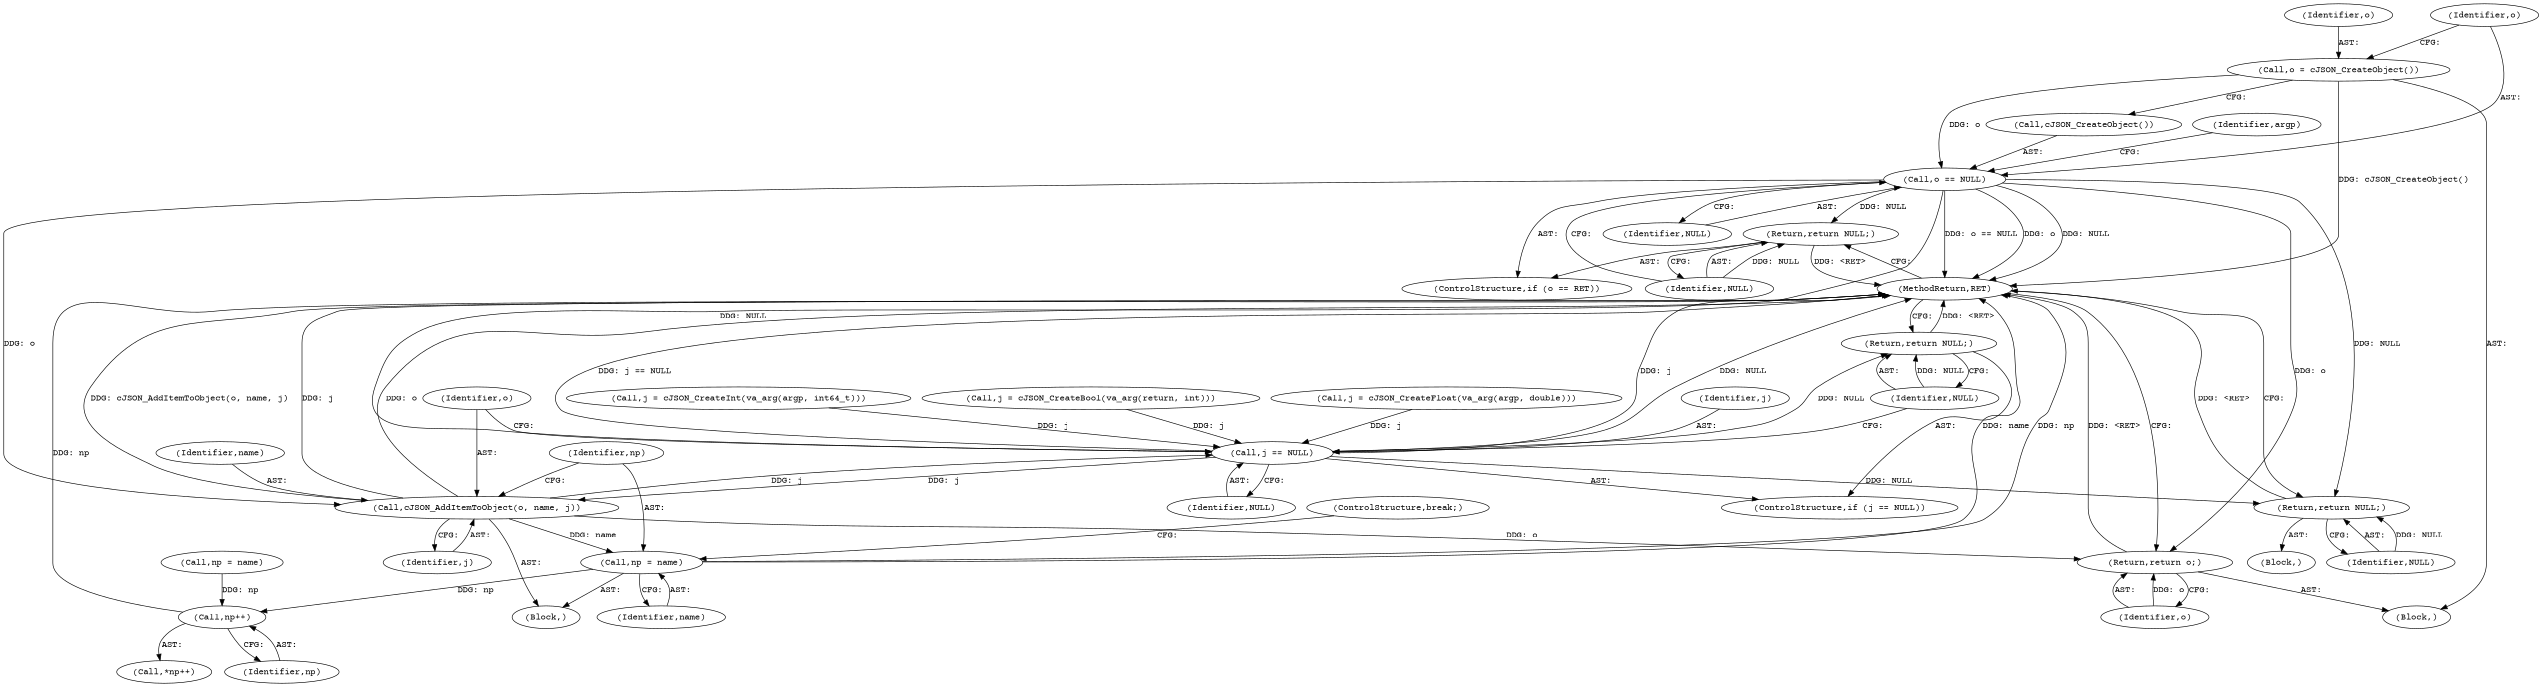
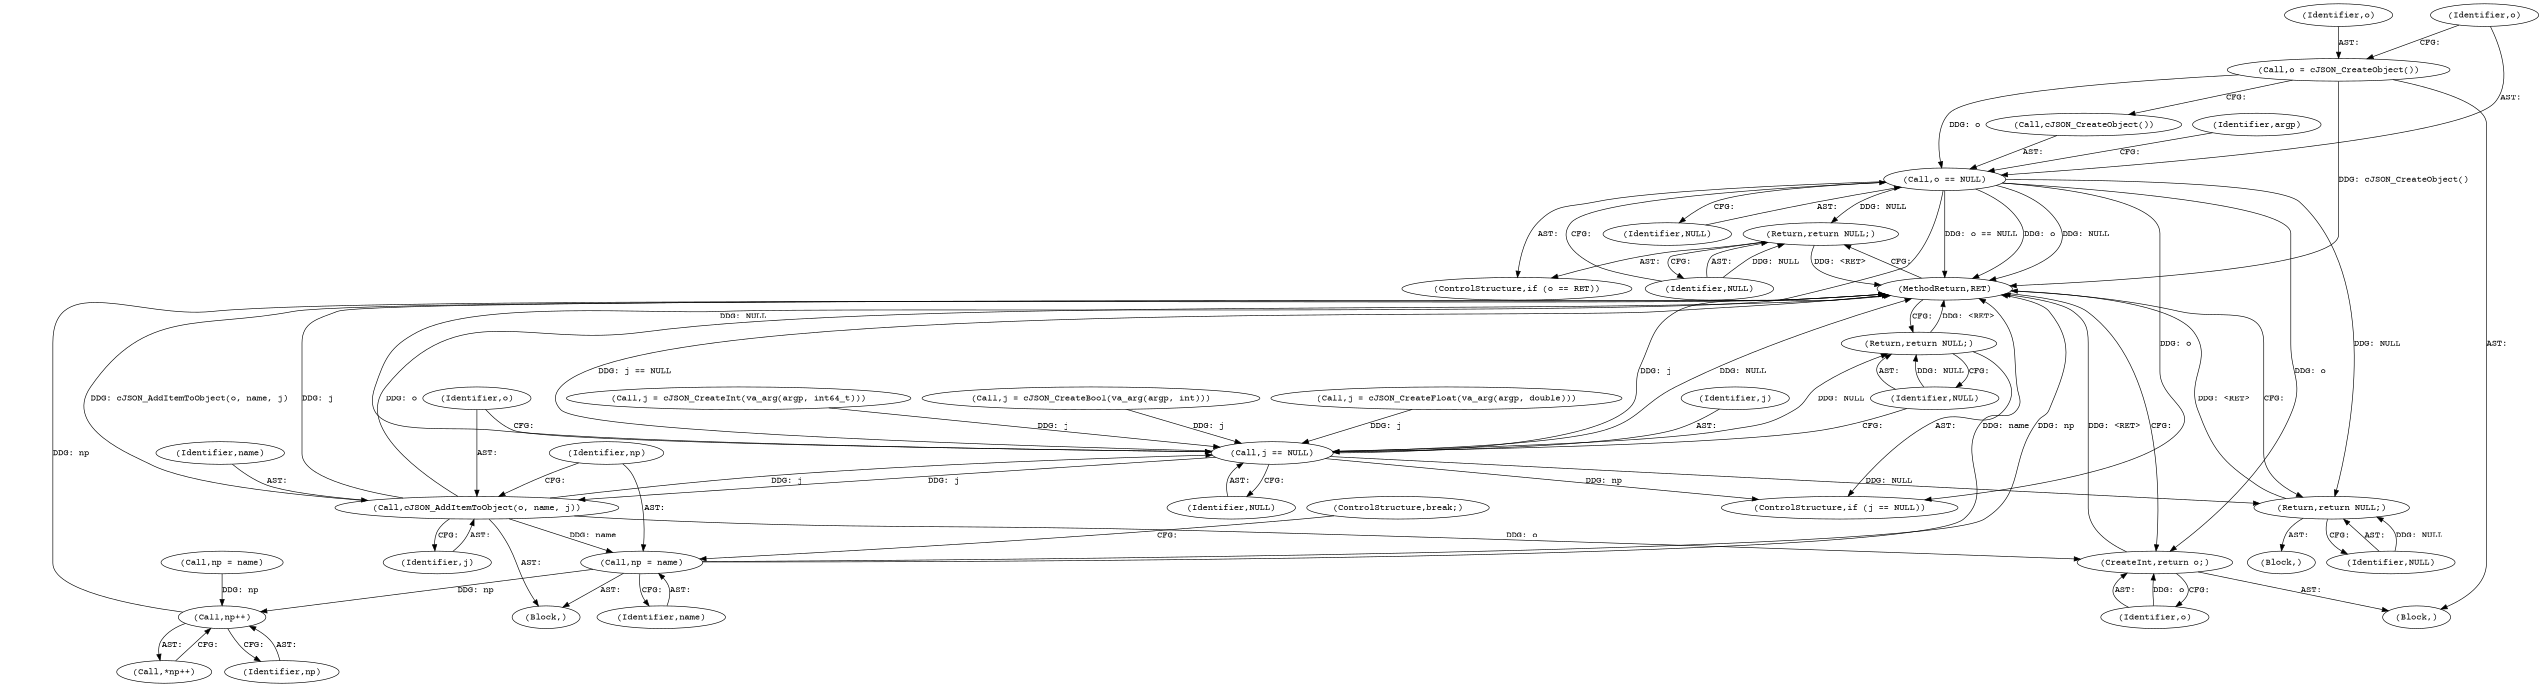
edge "(Call,o == NULL)" -> "(Call,cJSON_AddItemToObject(o, name, j))": now "(Call,o == NULL)" -> "(ControlStructure,if (j == NULL))"
node "(Call,j = cJSON_CreateBool(va_arg(return, int)))": label "(Call,j = cJSON_CreateBool(va_arg(return, int)))" -> "(Call,j = cJSON_CreateBool(va_arg(argp, int)))"
edge "(Call,j == NULL)" -> "(ControlStructure,if (j == NULL))": label "AST: " -> "DDG: np"
node "(Return,return o;)": label "(Return,return o;)" -> "(CreateInt,return o;)"
edge "(Call,*np++)" -> "(Call,np++)": added, label "CFG:"
